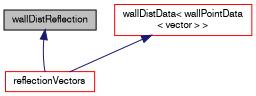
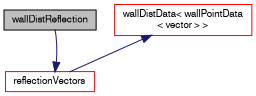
edge "reflectionVectors" -> "wallDistReflection": reversed
